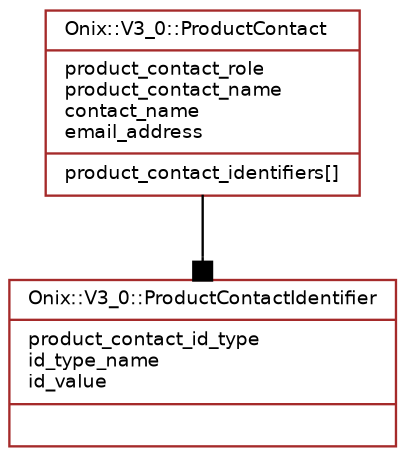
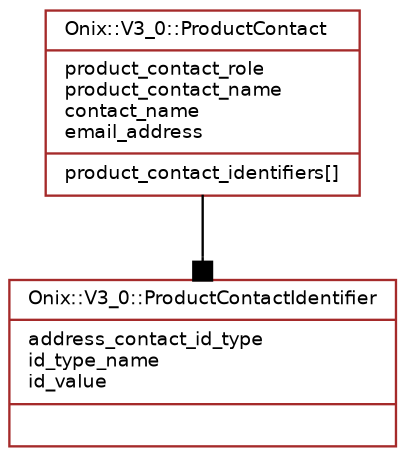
node "Onix::V3_0::ProductContactIdentifier": text "product_contact_id_type" -> "address_contact_id_type"
